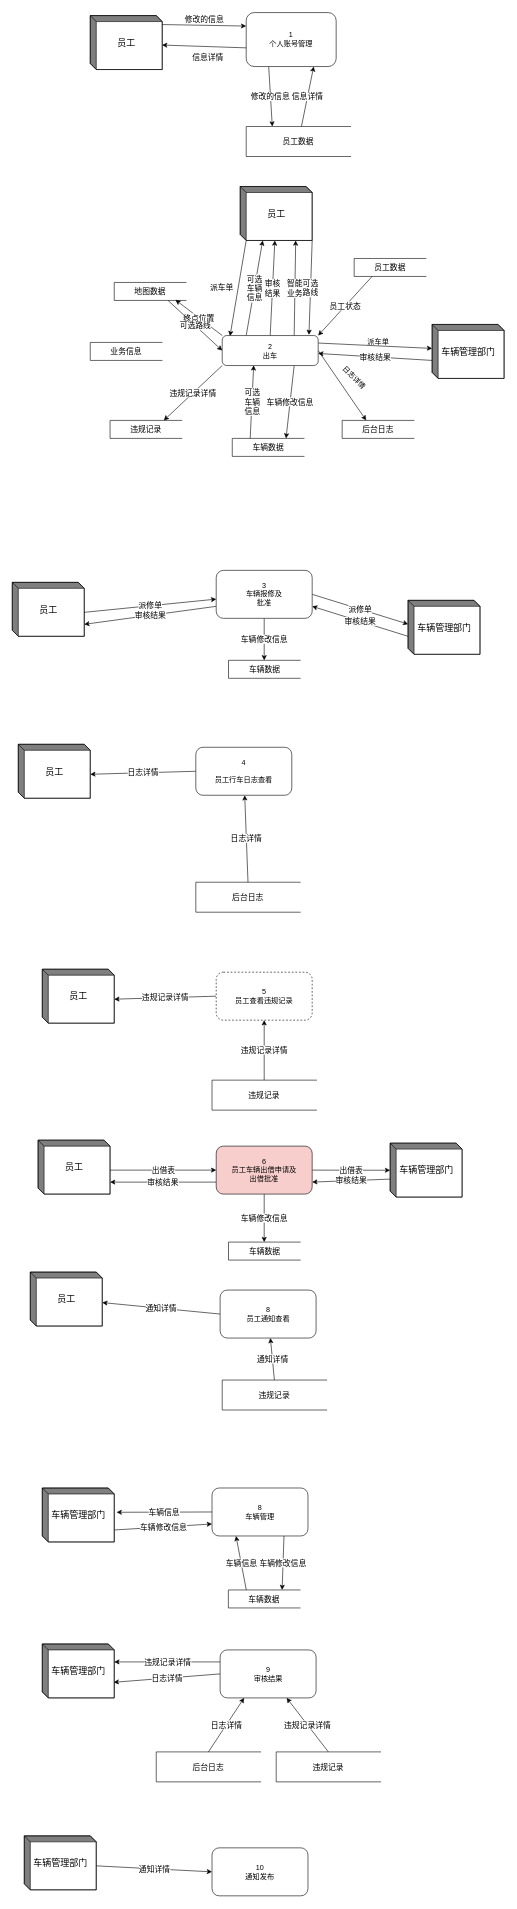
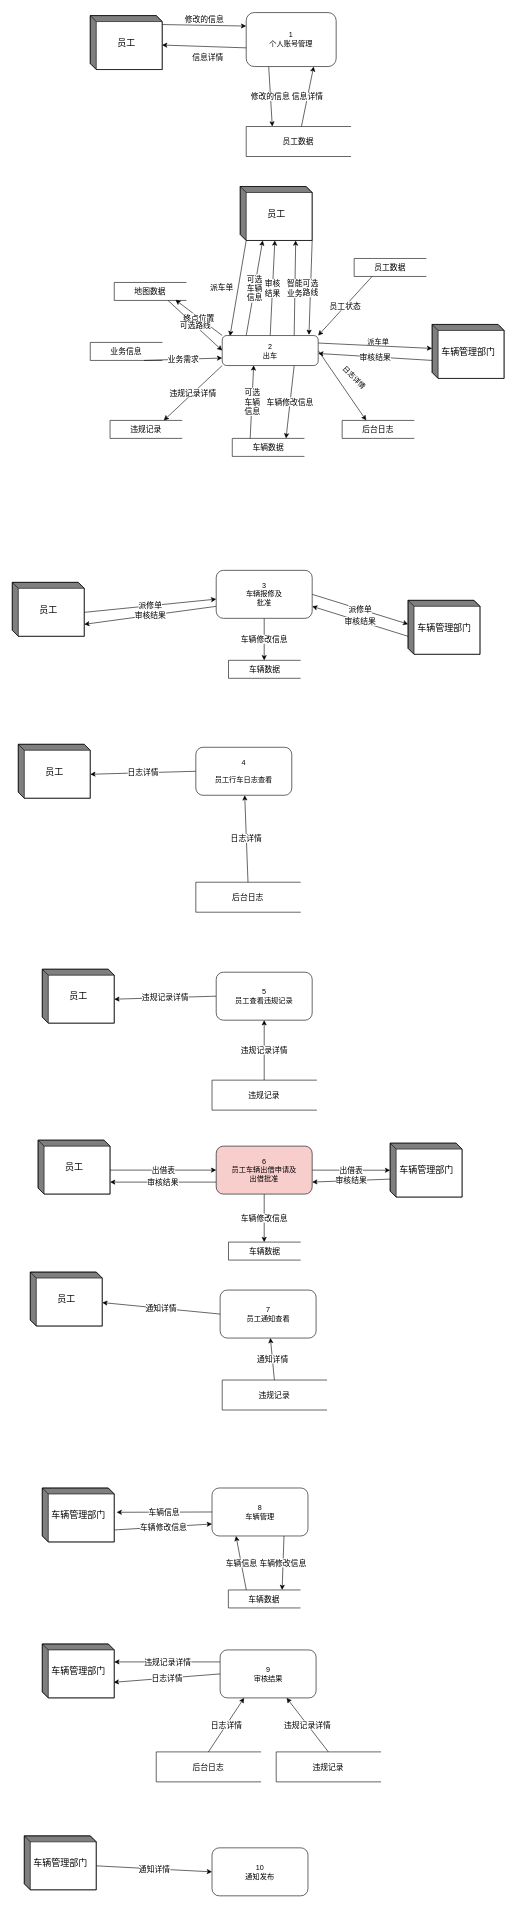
edge "业务信息" -> "2 出车": added, label "业务需求"
node "5 员工查看违规记录": style dashed -> solid
node "8 员工通知查看": label "8 员工通知查看" -> "7 员工通知查看"
